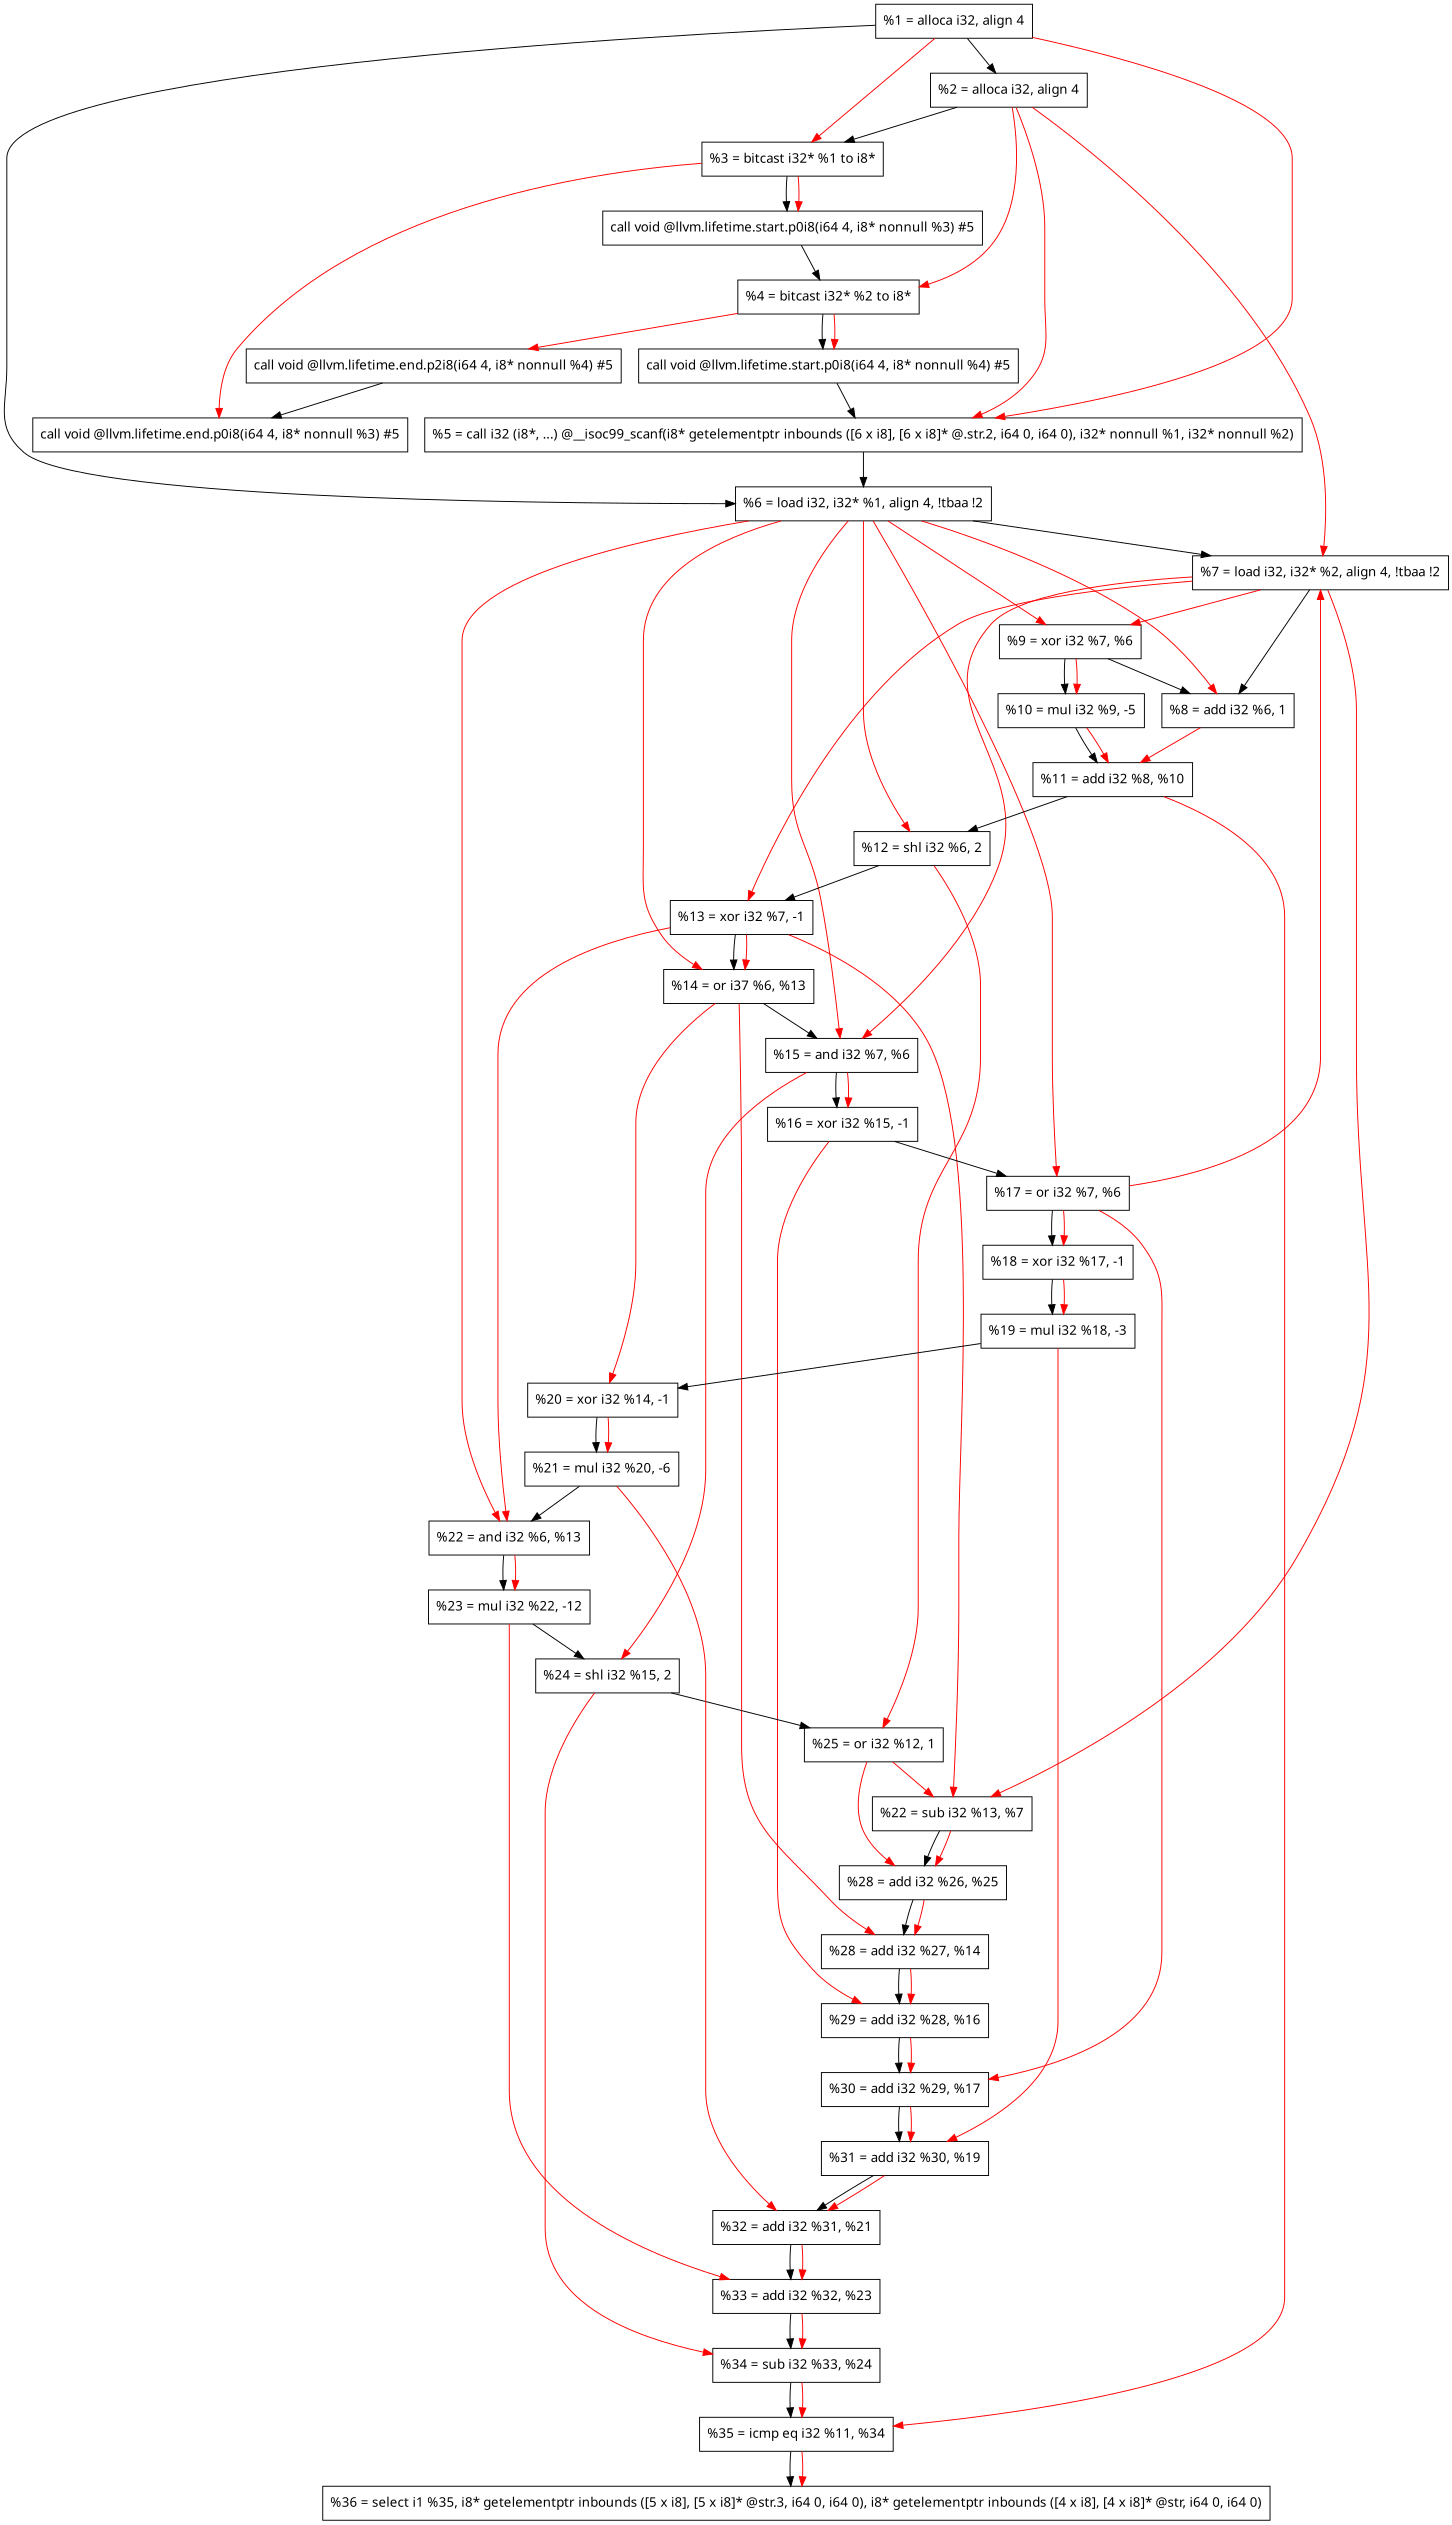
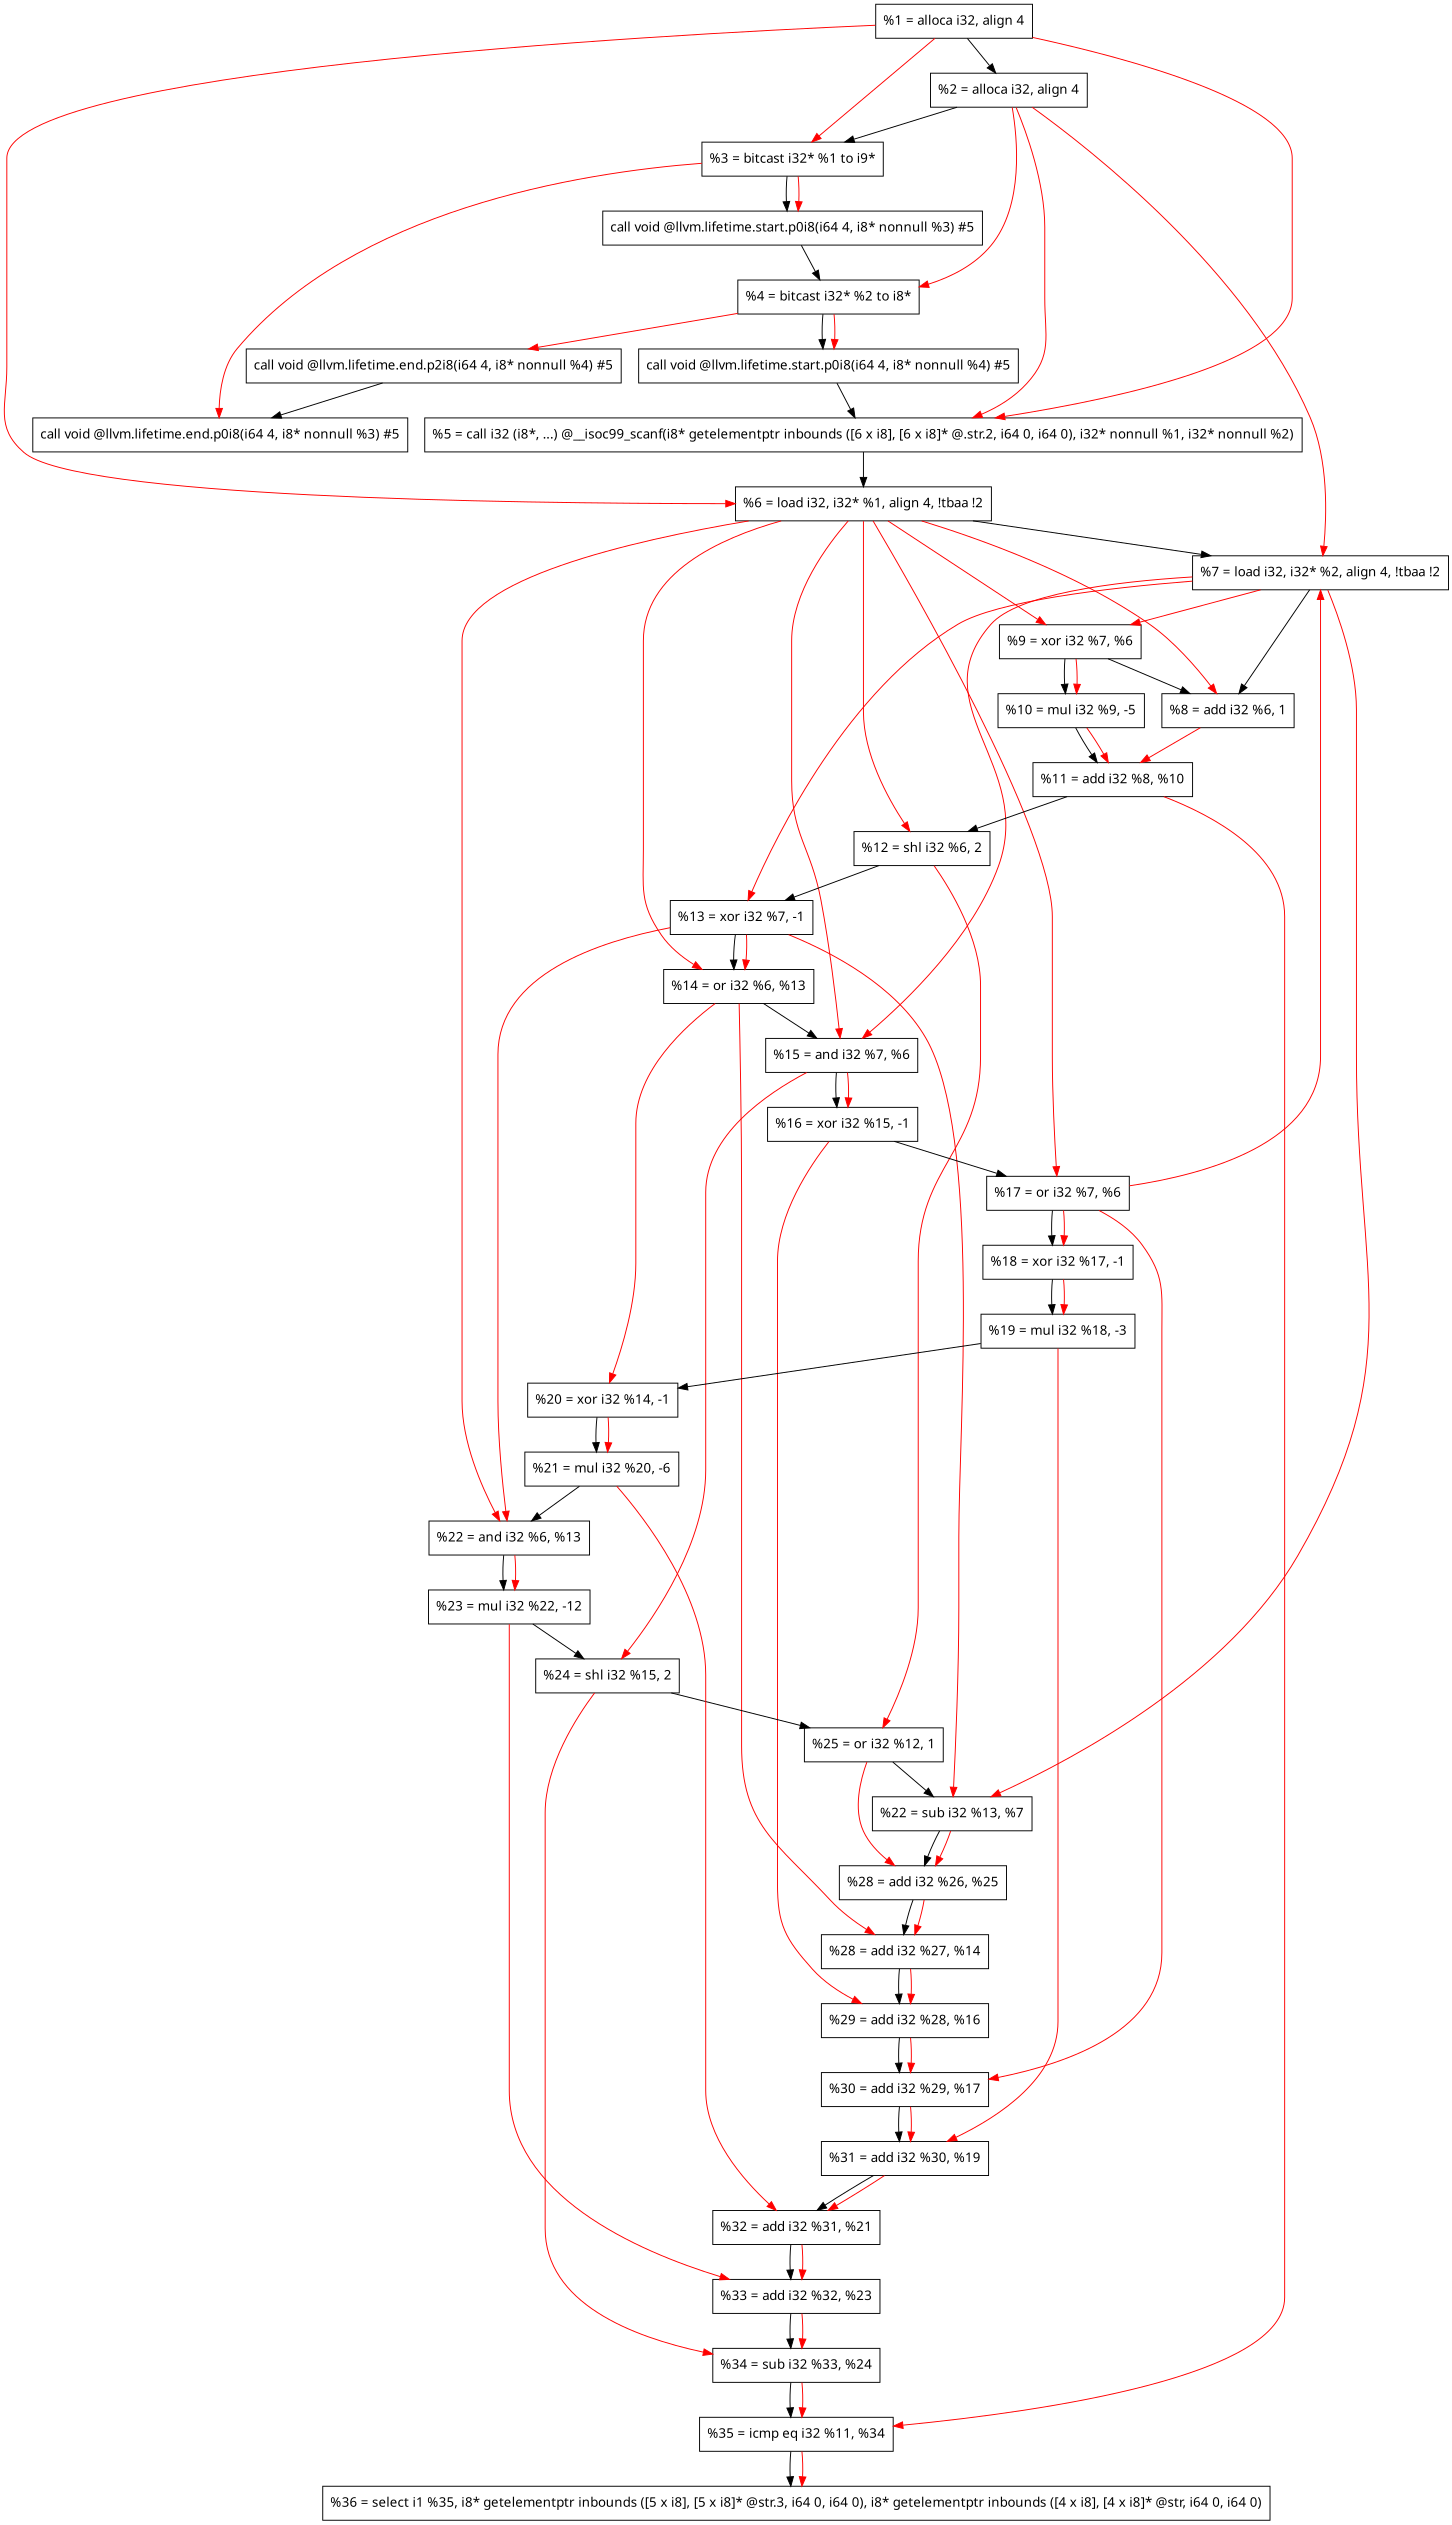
node "%3 = bitcast i32* %1 to i8*": label "%3 = bitcast i32* %1 to i8*" -> "%3 = bitcast i32* %1 to i9*"
edge "%1 = alloca i32, align 4" -> "%6 = load i32, i32* %1, align 4, !tbaa !2": color black -> red
node "%14 = or i37 %6, %13": label "%14 = or i37 %6, %13" -> "%14 = or i32 %6, %13"
edge "%25 = or i32 %12, 1" -> "%22 = sub i32 %13, %7": color red -> black
